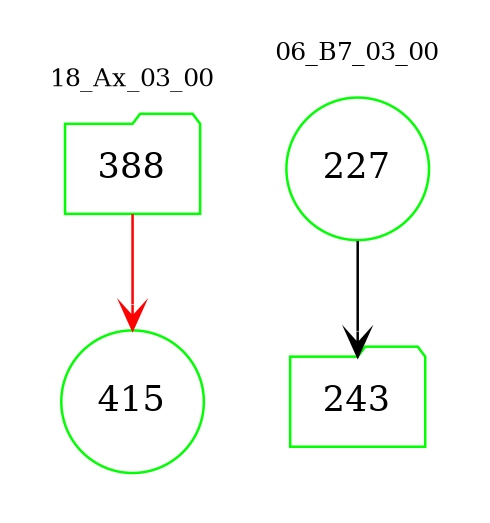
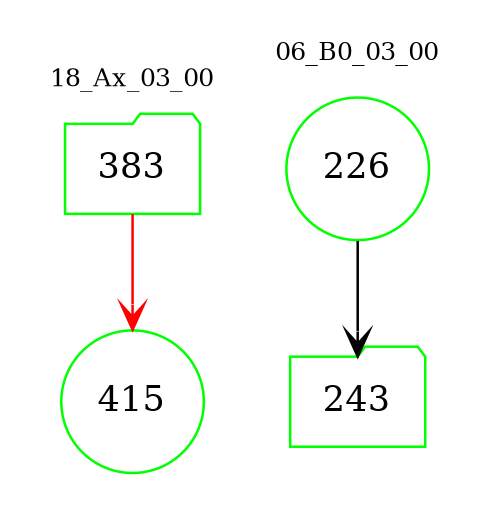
cluster "06_B7_03_00": label "06_B7_03_00" -> "06_B0_03_00"
node "388": label "388" -> "383"
node "227": label "227" -> "226"
